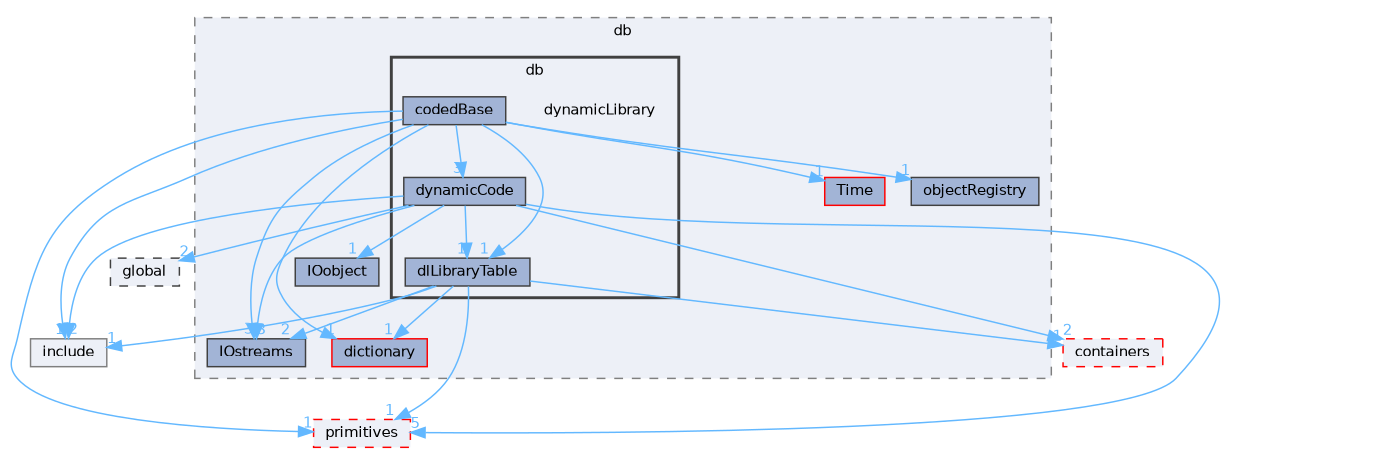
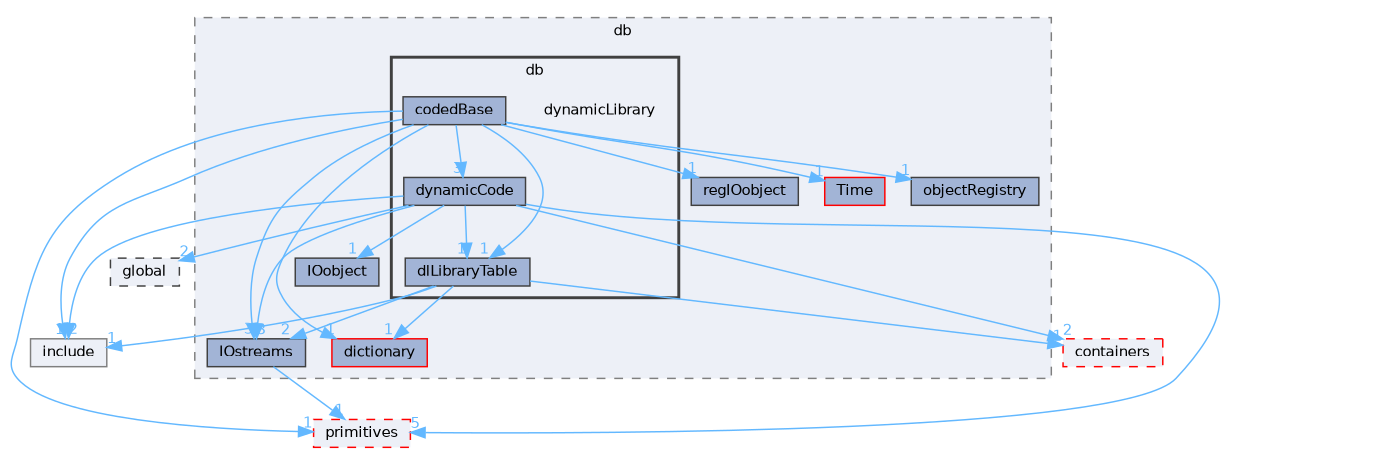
node "regIOobject": added
edge "dlLibraryTable" -> "primitives": now "IOstreams" -> "primitives"
